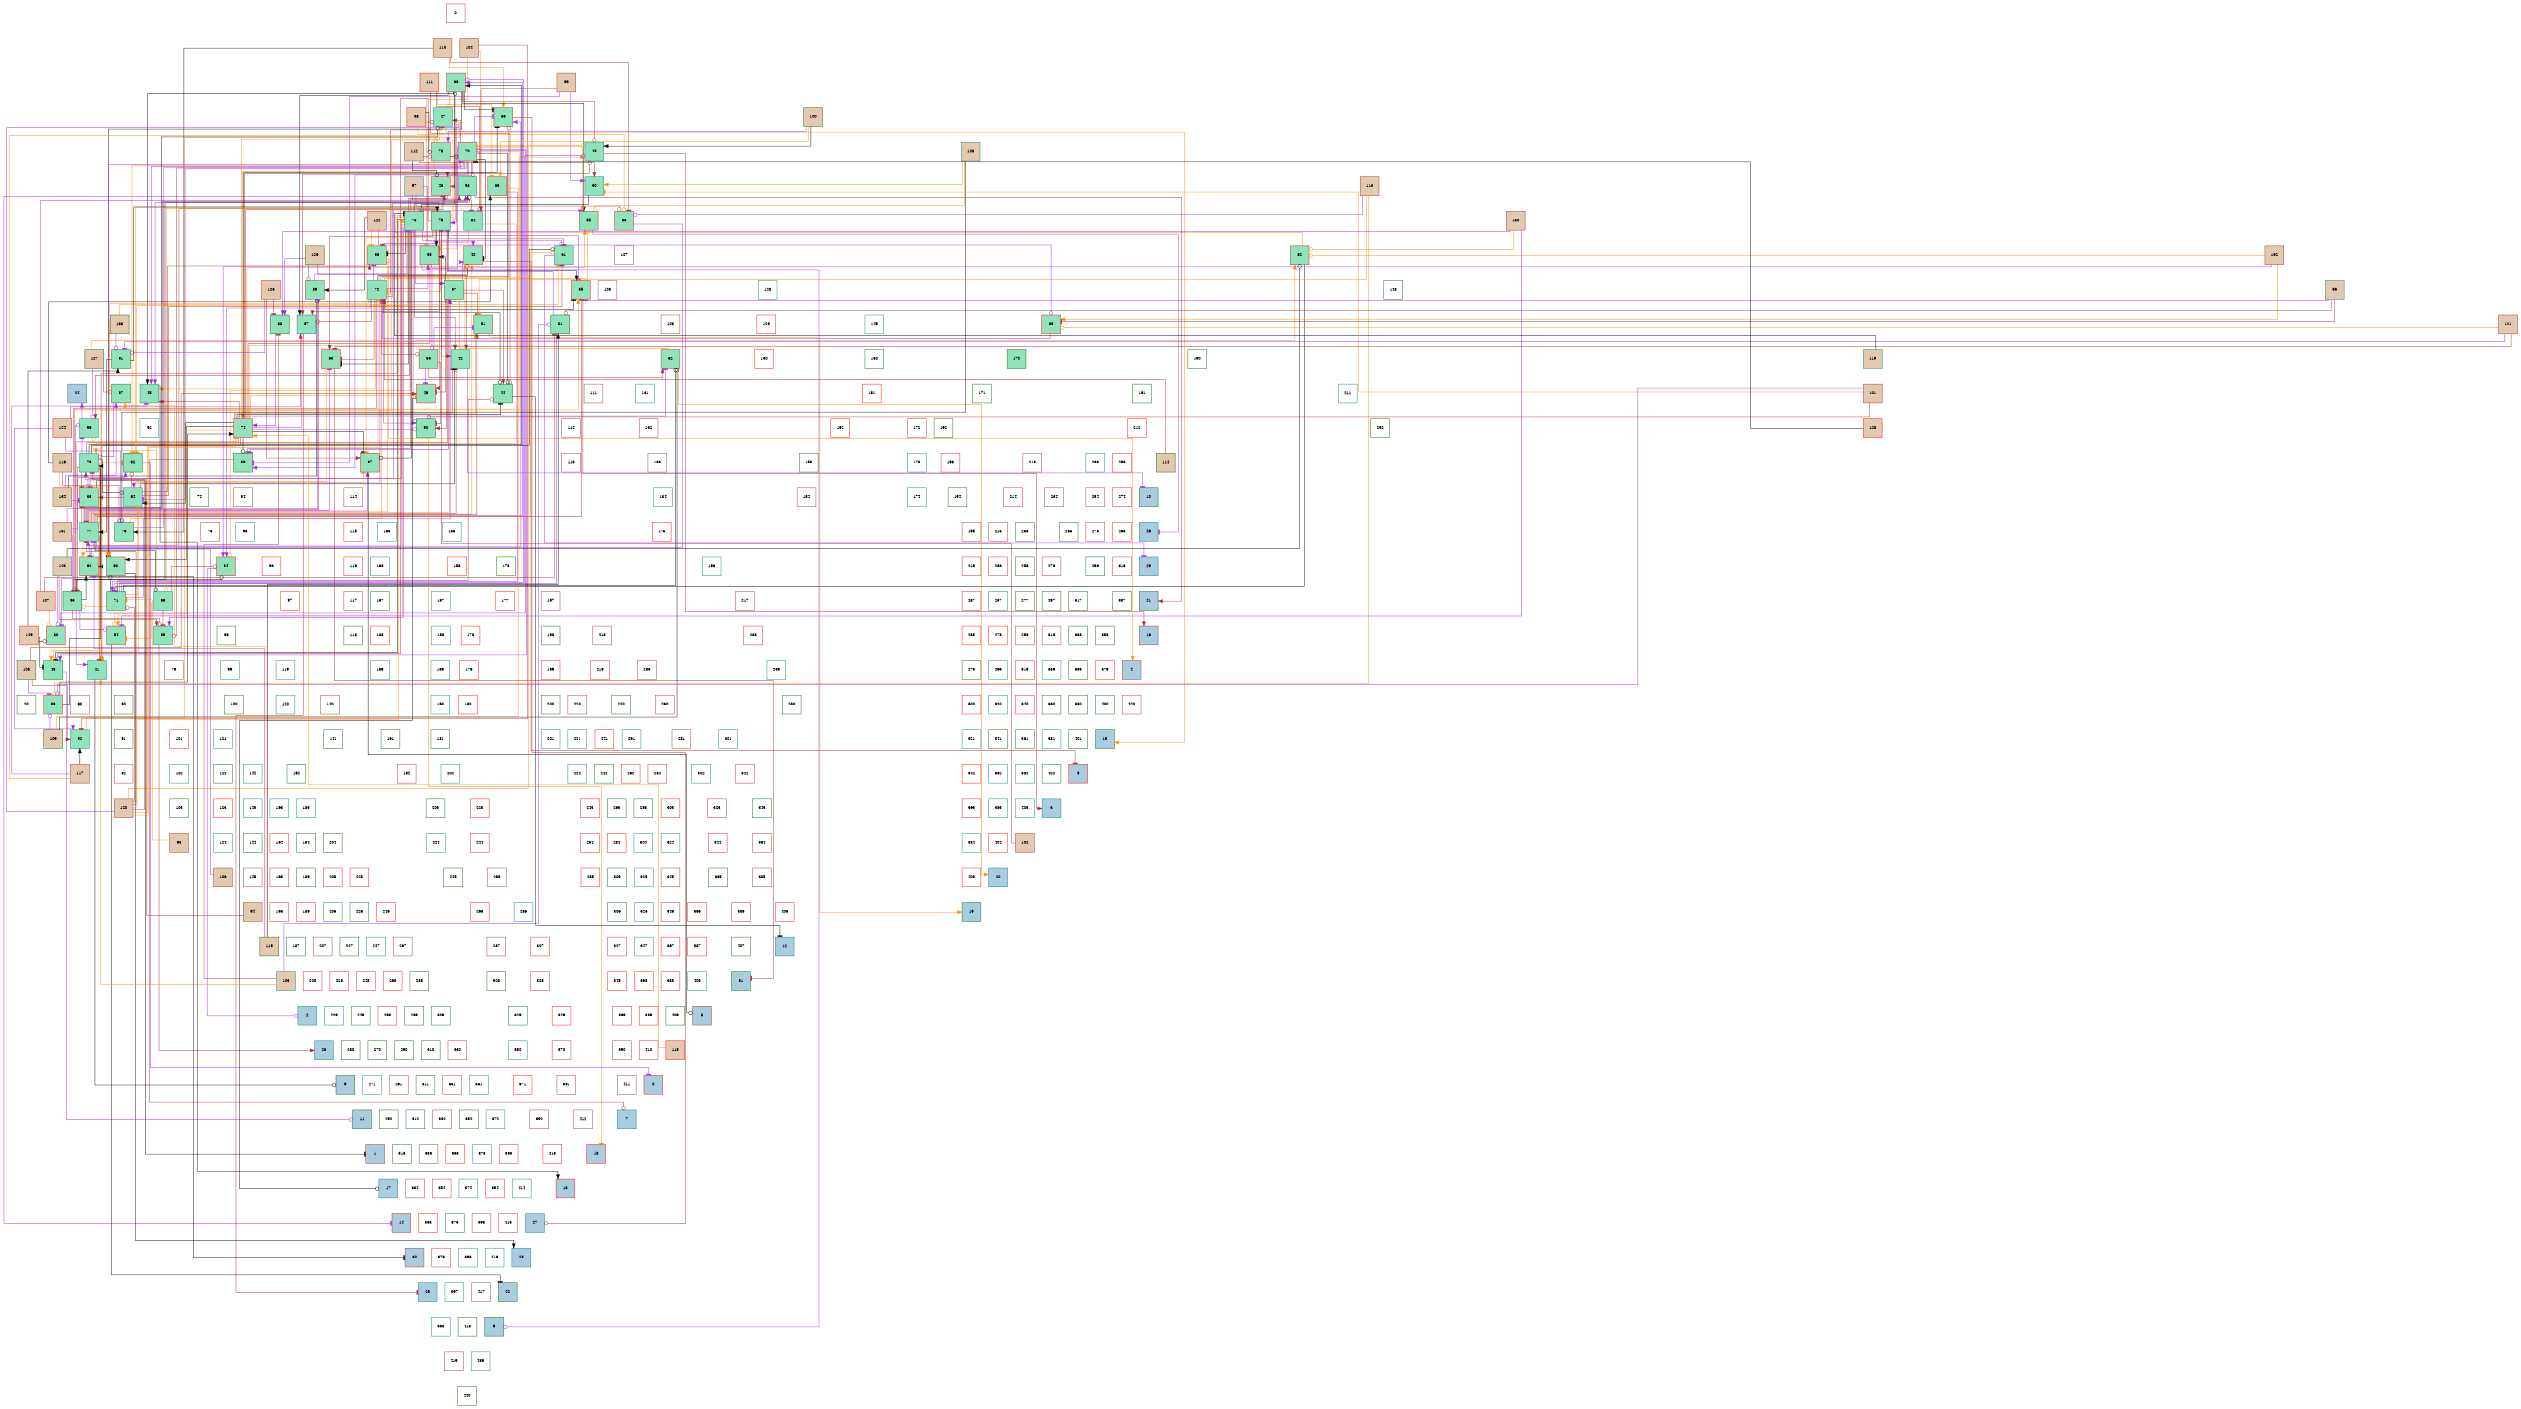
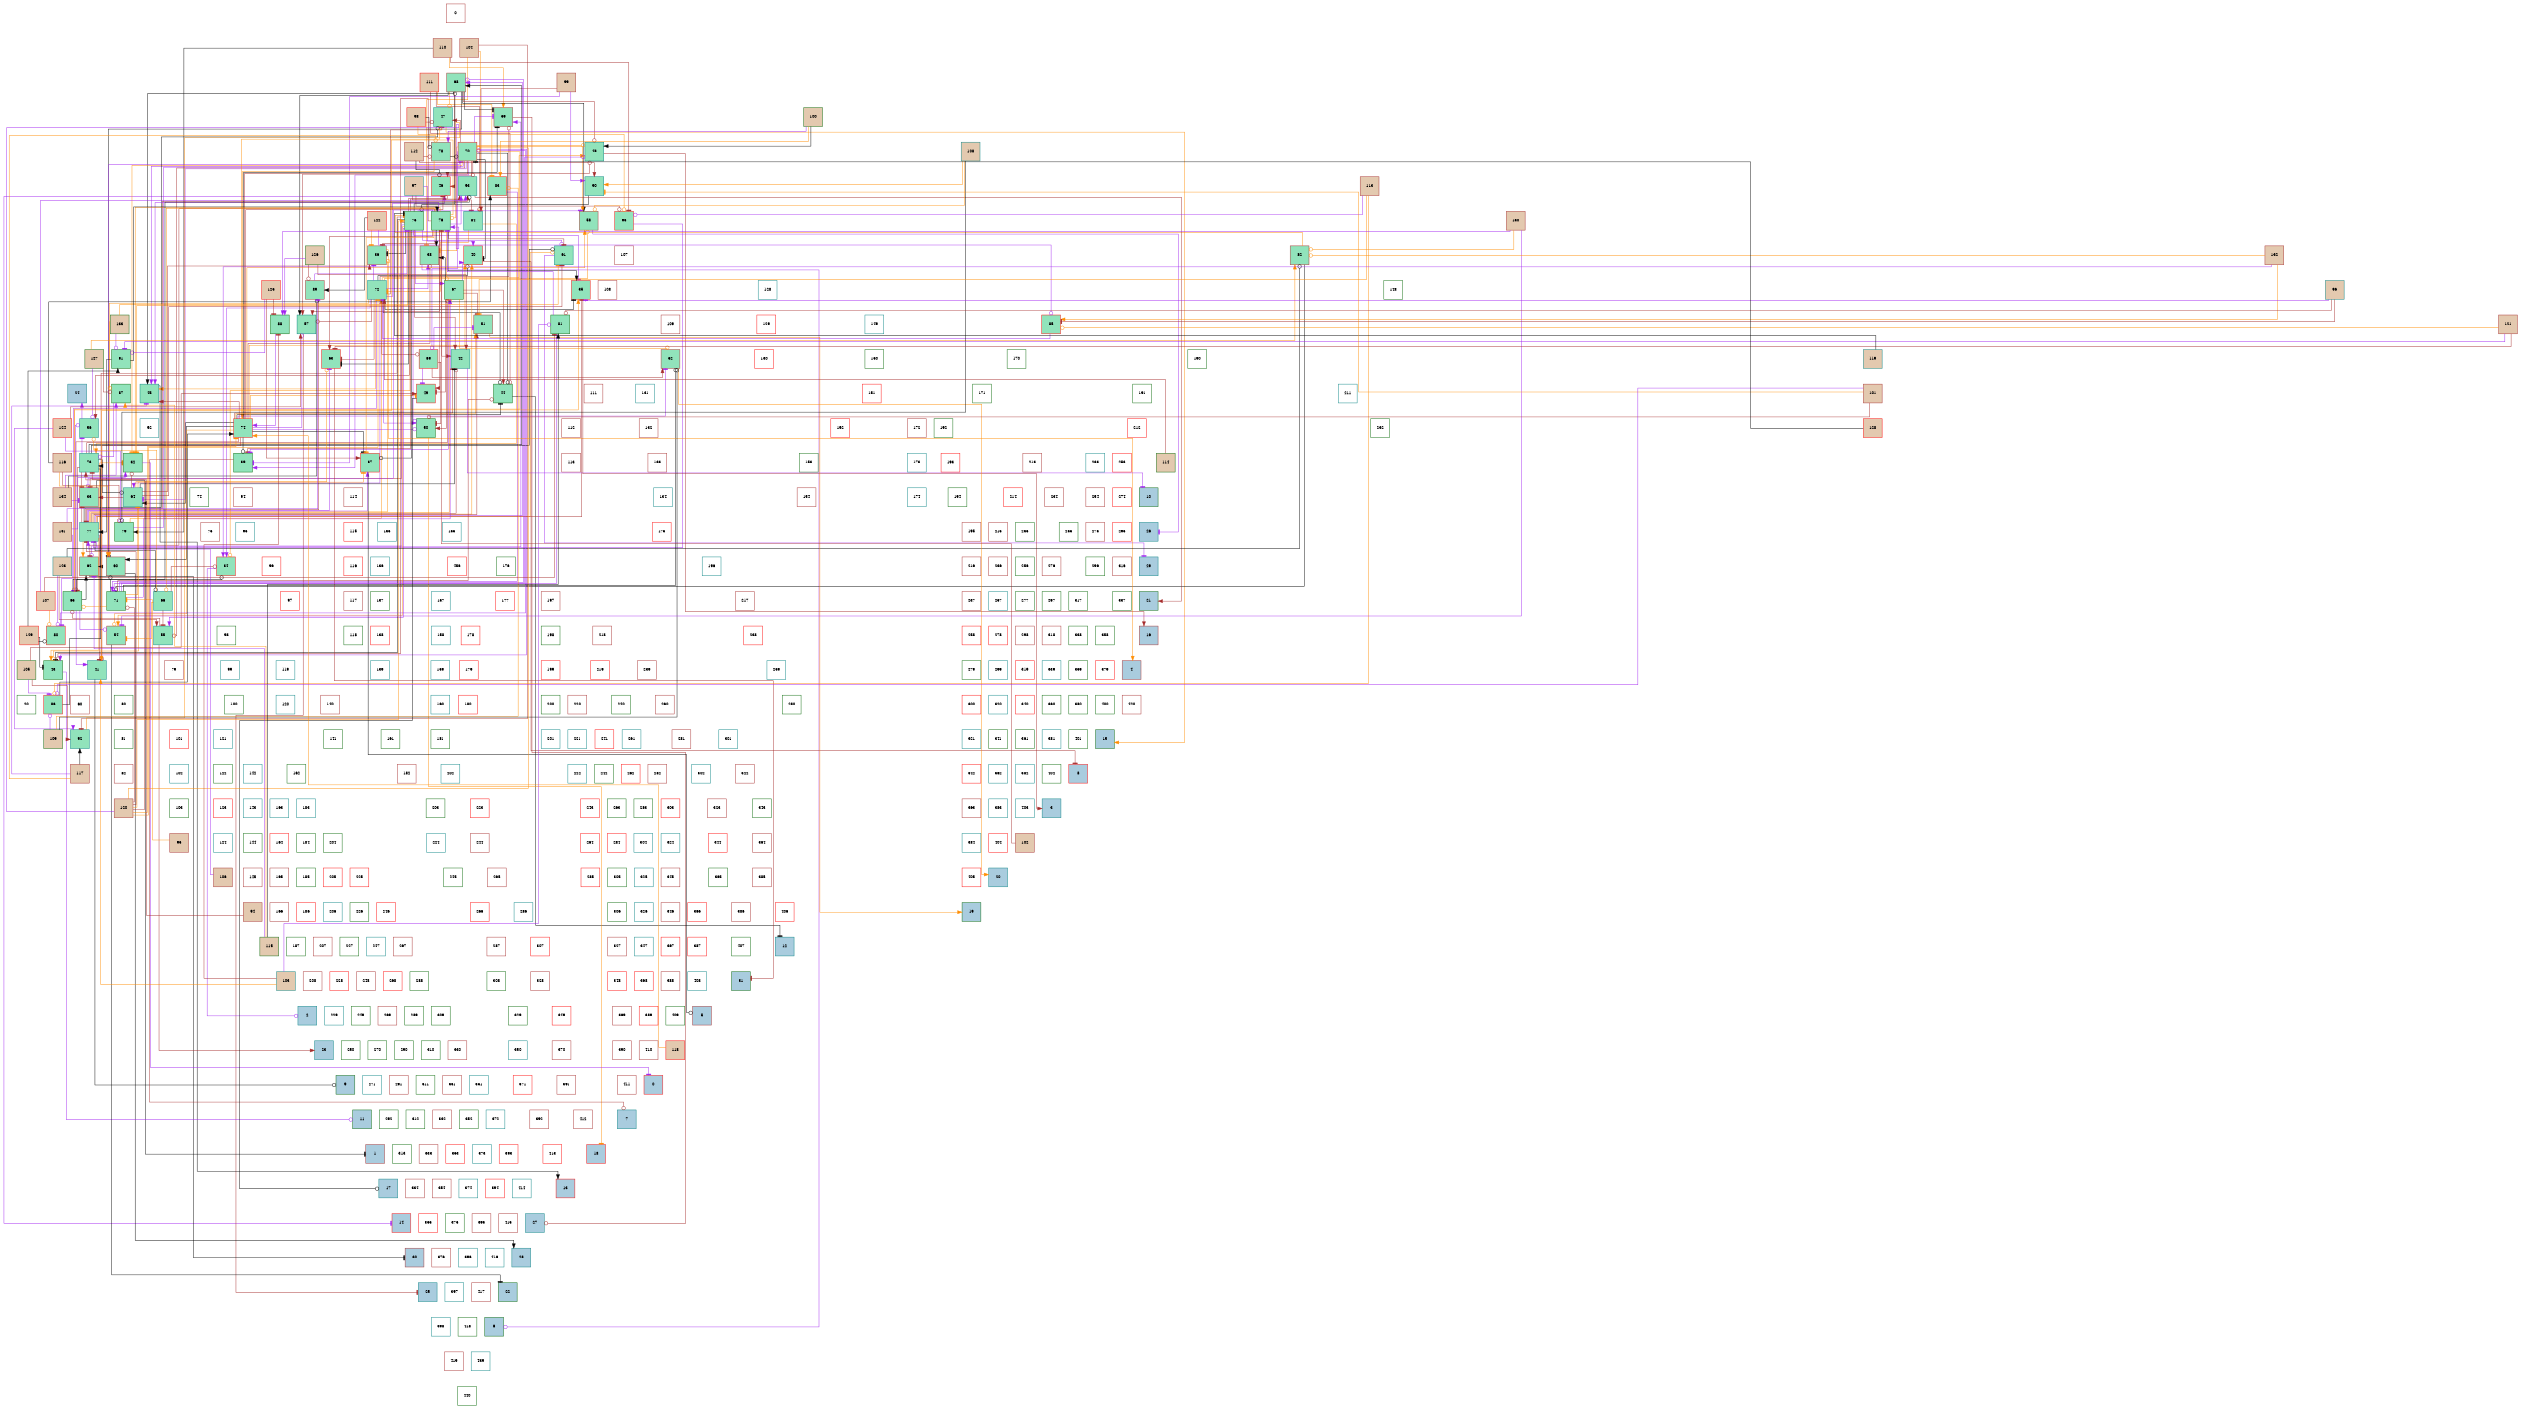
edge "76" -> "53": added
node "170": fillcolor #91e3bb -> #ffffff
node "156": label "156" -> "456"
edge "65" -> "55": reversed
